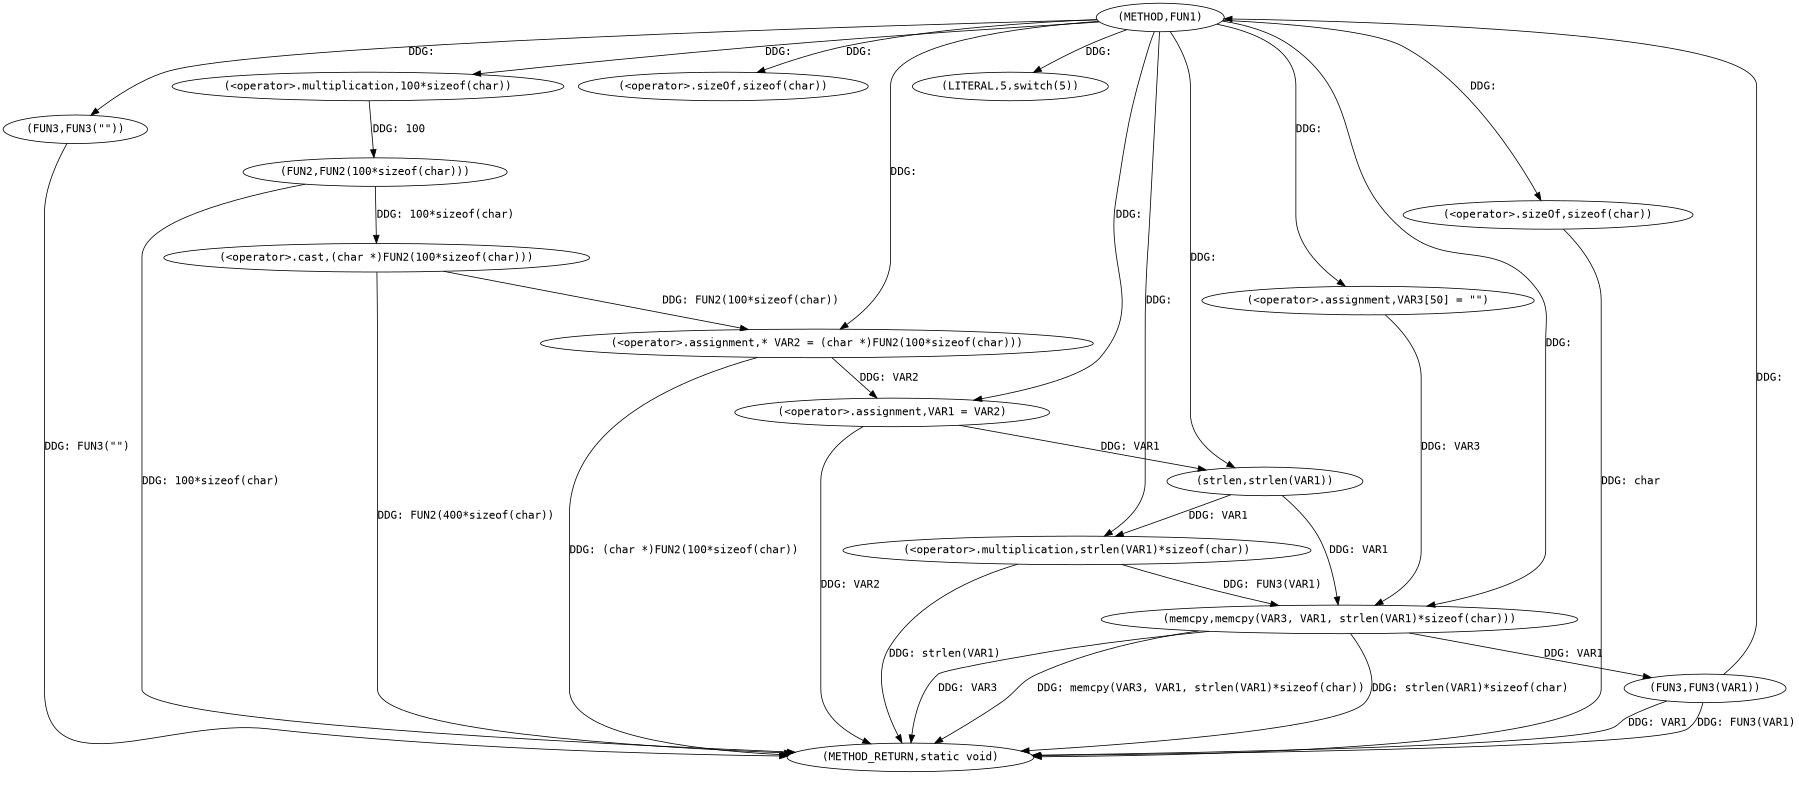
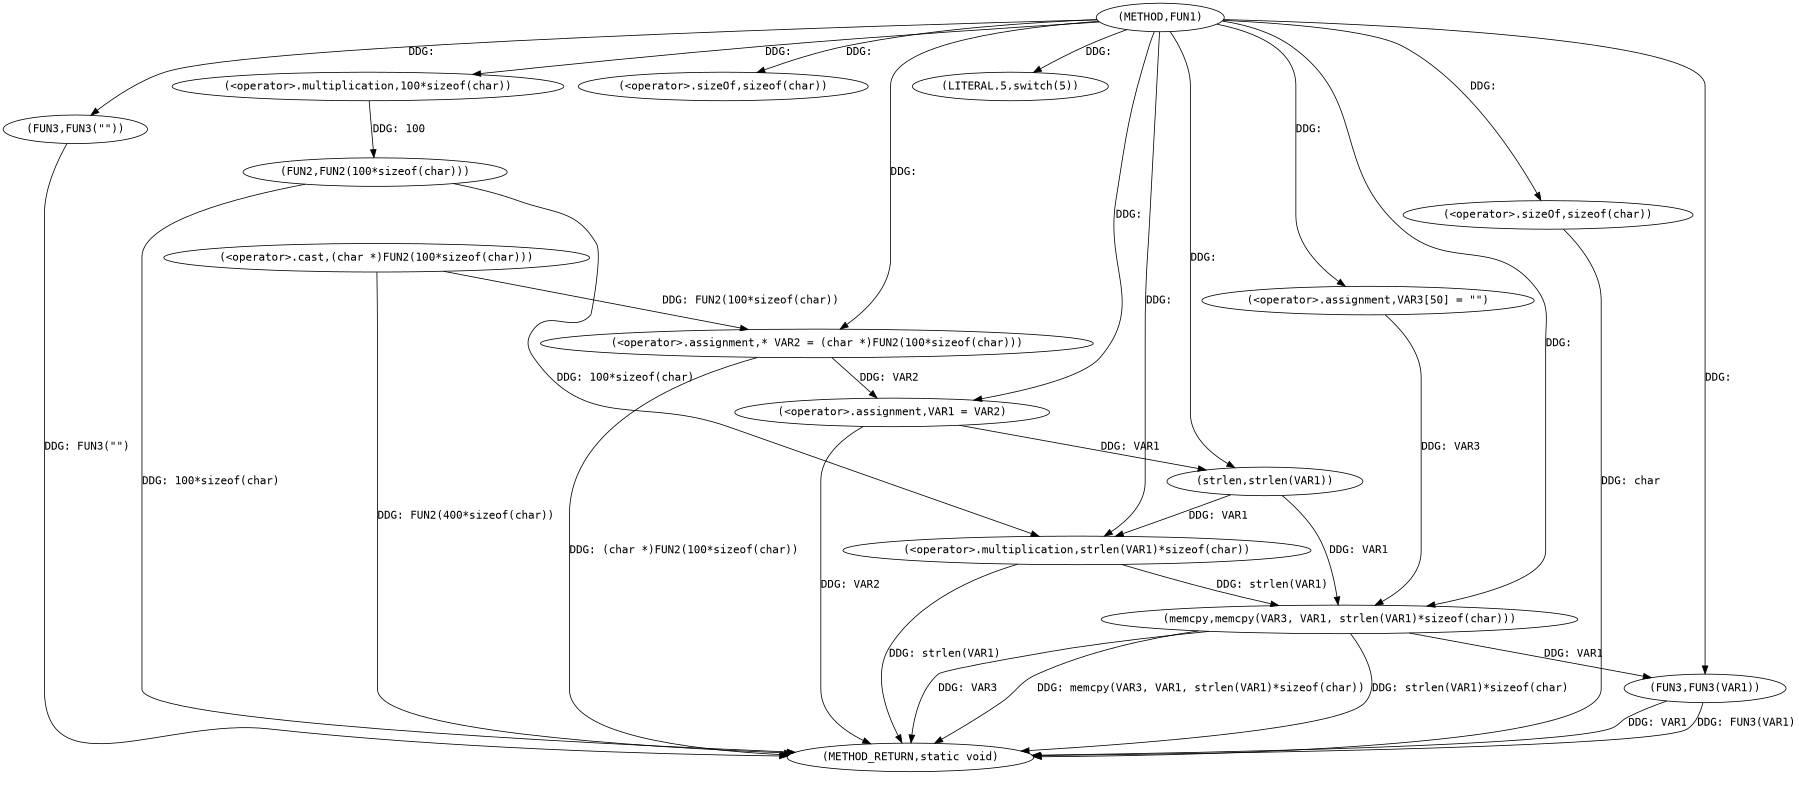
edge "(FUN3,FUN3(VAR1))" -> "(METHOD,FUN1)": reversed
edge "(FUN2,FUN2(100*sizeof(char)))" -> "(<operator>.cast,(char *)FUN2(100*sizeof(char)))": now "(FUN2,FUN2(100*sizeof(char)))" -> "(<operator>.multiplication,strlen(VAR1)*sizeof(char))"
edge "(<operator>.multiplication,strlen(VAR1)*sizeof(char))" -> "(memcpy,memcpy(VAR3, VAR1, strlen(VAR1)*sizeof(char)))": label "DDG: FUN3(VAR1)" -> "DDG: strlen(VAR1)"
